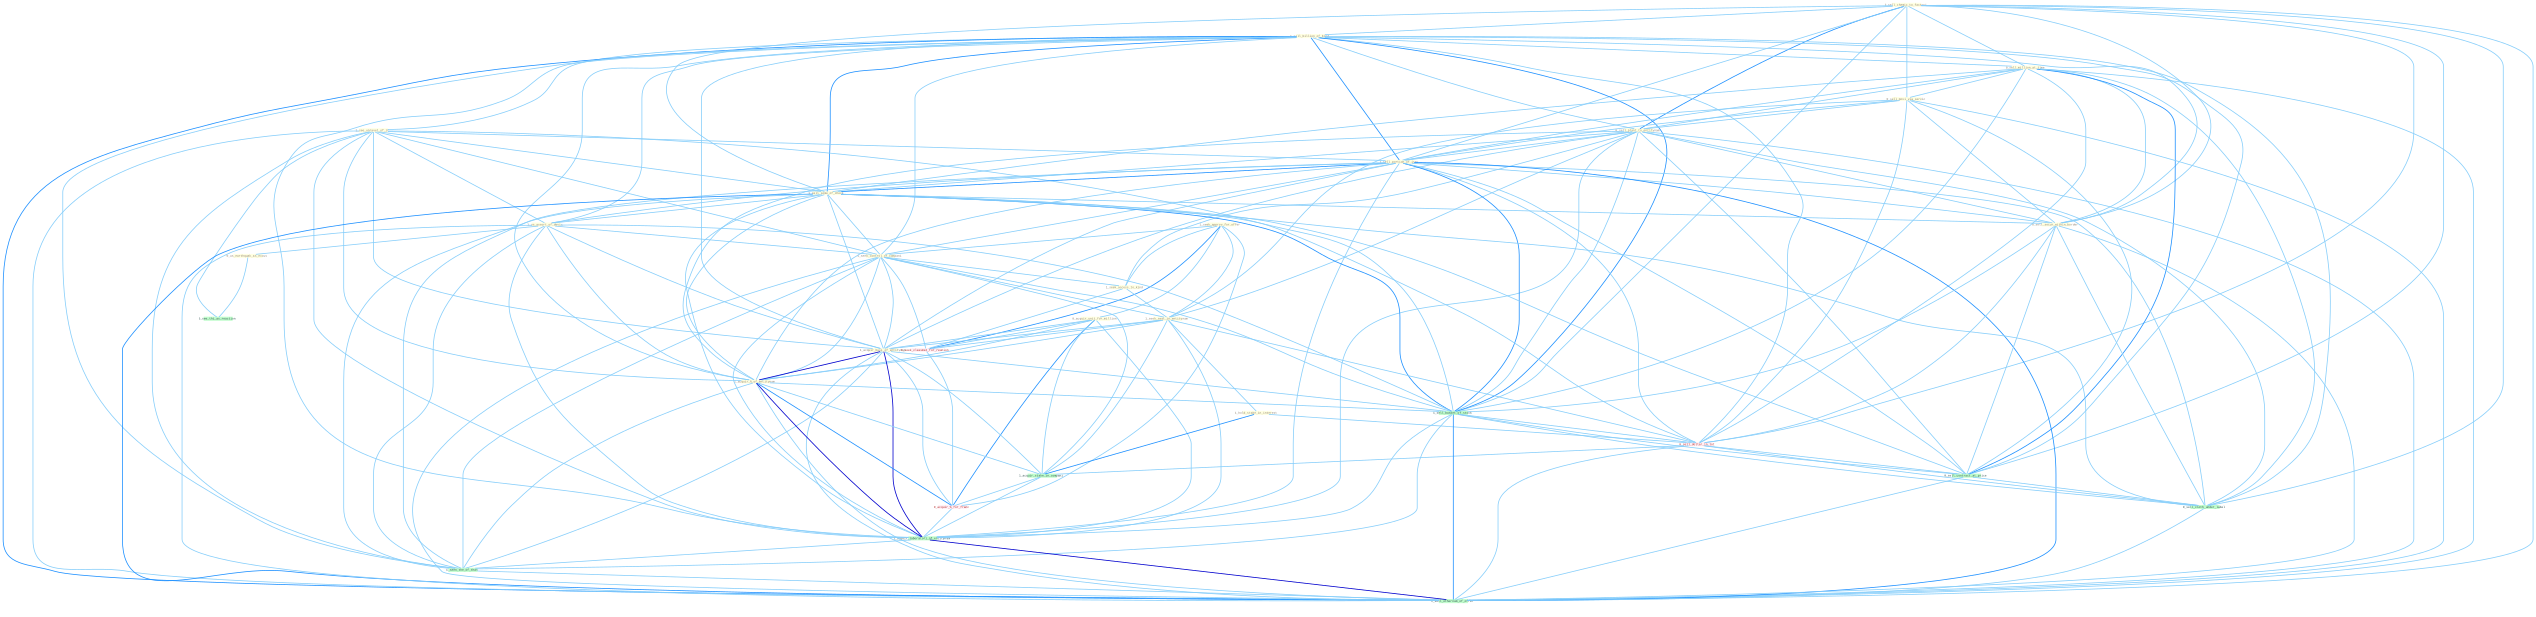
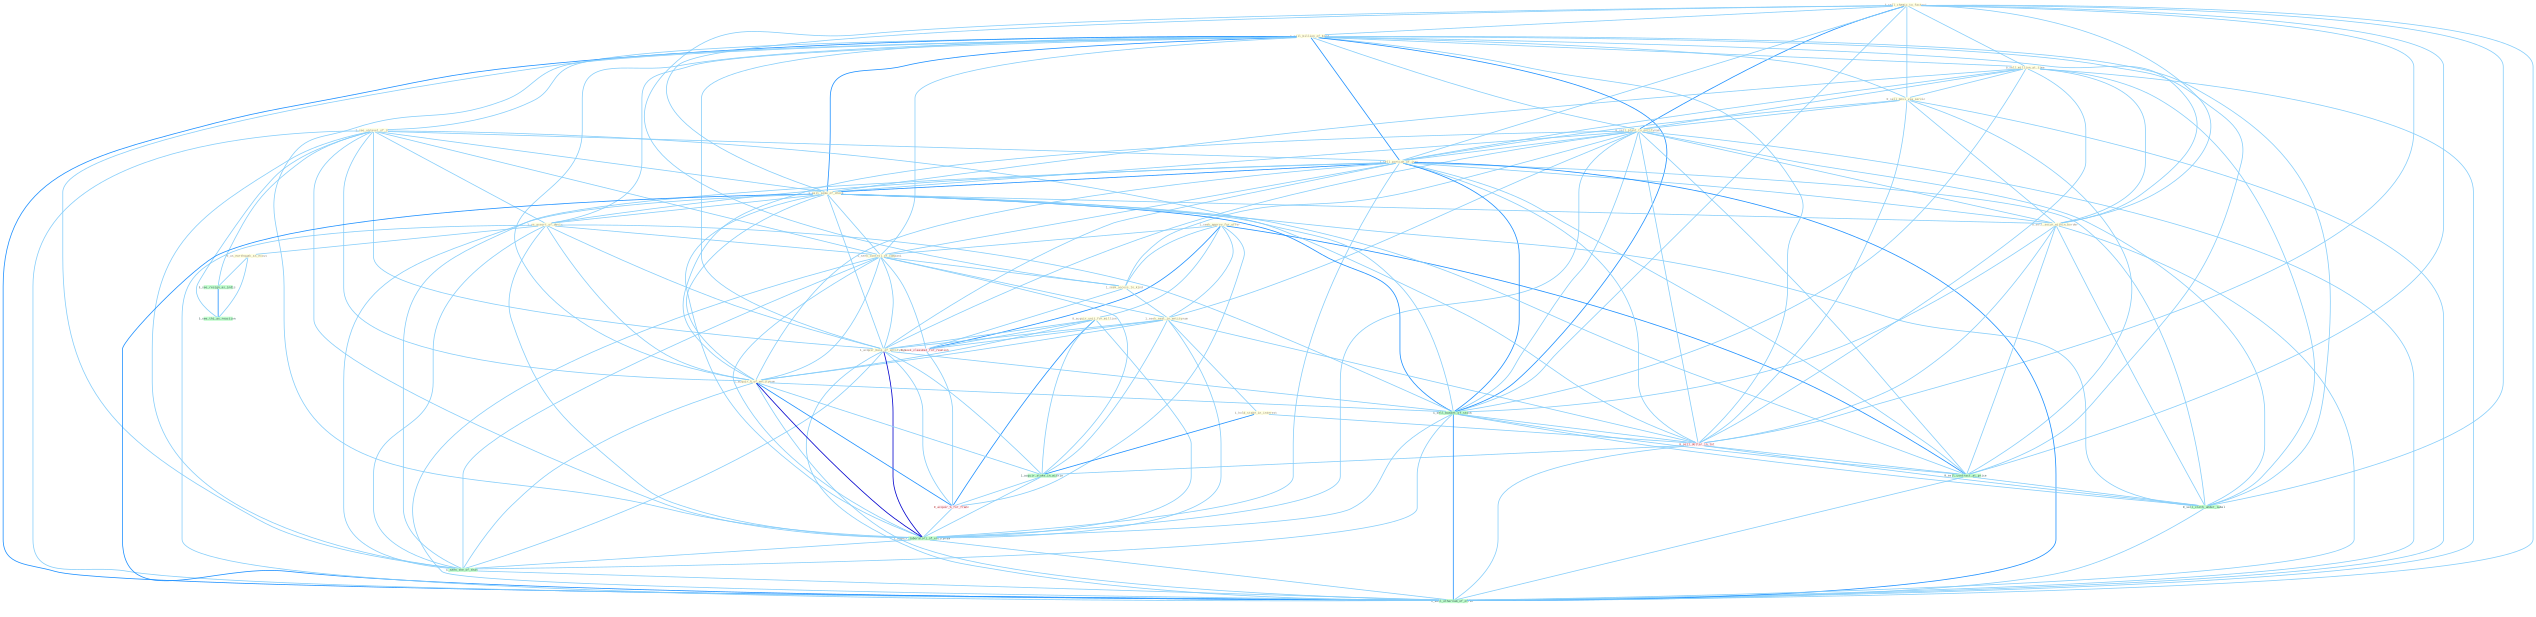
edge "0_sell_chemic_to_factori" -- "1_seek_access_to_kind": added
edge "0_sell_movi_via_servic" -- "1_seek_seat_in_entitynam": now "0_sell_movi_via_servic" -- "1_sell_billion_of_bond"
edge "0_sell_million_at_time" -- "0_sell_contract_at_price": now "1_seek_approv_for_offer" -- "0_sell_contract_at_price"
node "0_see_resign_as_indic": added
edge "0_sell_plant_to_entitynam" -- "0_sell_dollar_in_lot": added
edge "1_seek_control_of_compani" -- "1_sell_basket_of_stock": removed
edge "1_acquir_busi_of_entitynam" -- "1_acquir_%_of_entitynam": removed
node "1_acquir_stake_in_compani": label "1_acquir_stake_in_compani" -> "1_acquir_stake_in_within"
edge "1_acquir_laboratori_of_entitynam" -- "1_sell_othernum_of_offic": color #0000cd -> #87cefa
